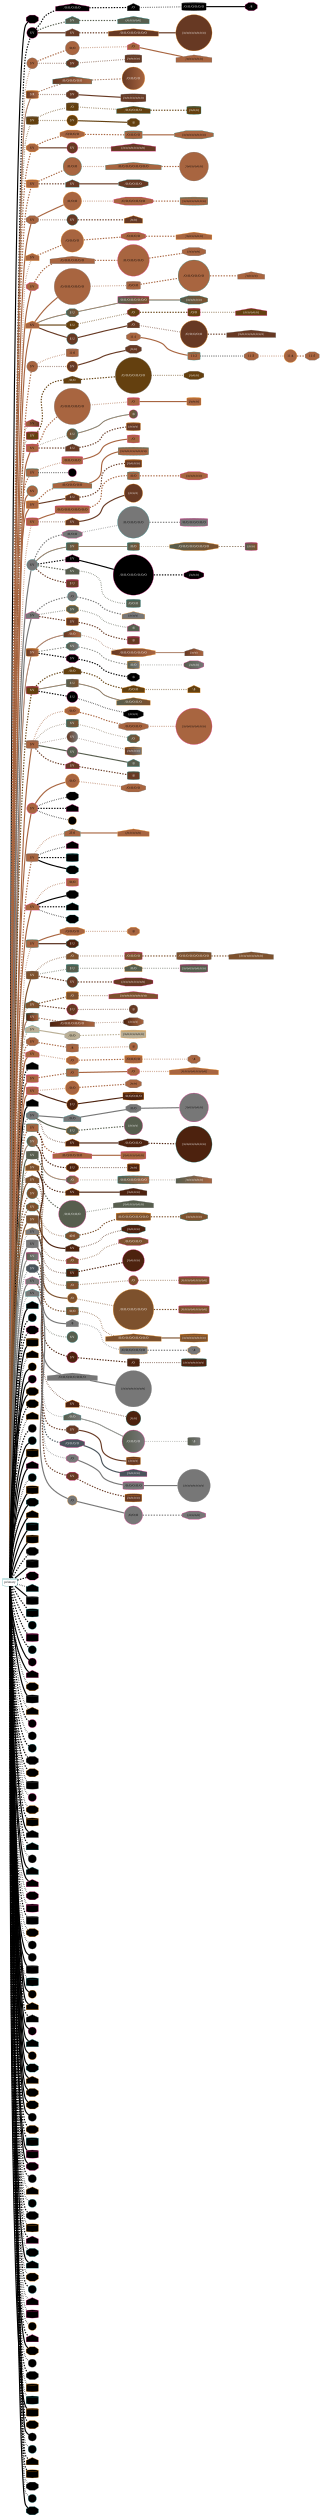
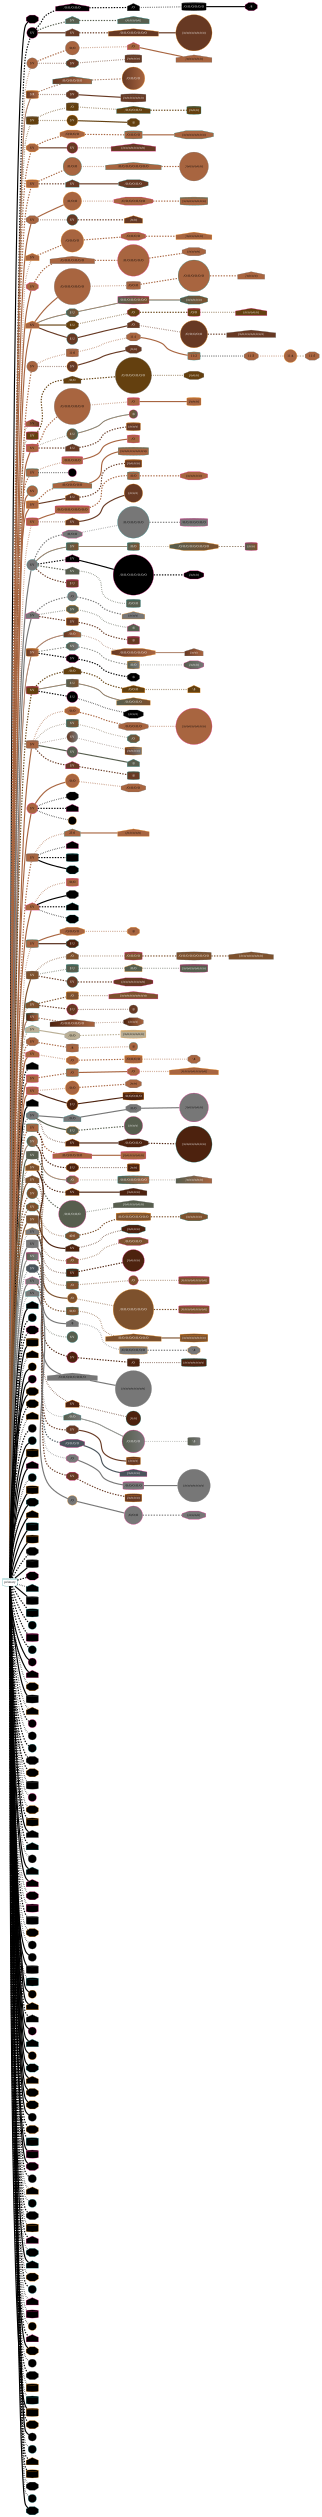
edge "11:1" -- "11:0": added
edge "11:4" -- "11:5": color #a86540 -> #baaf96
